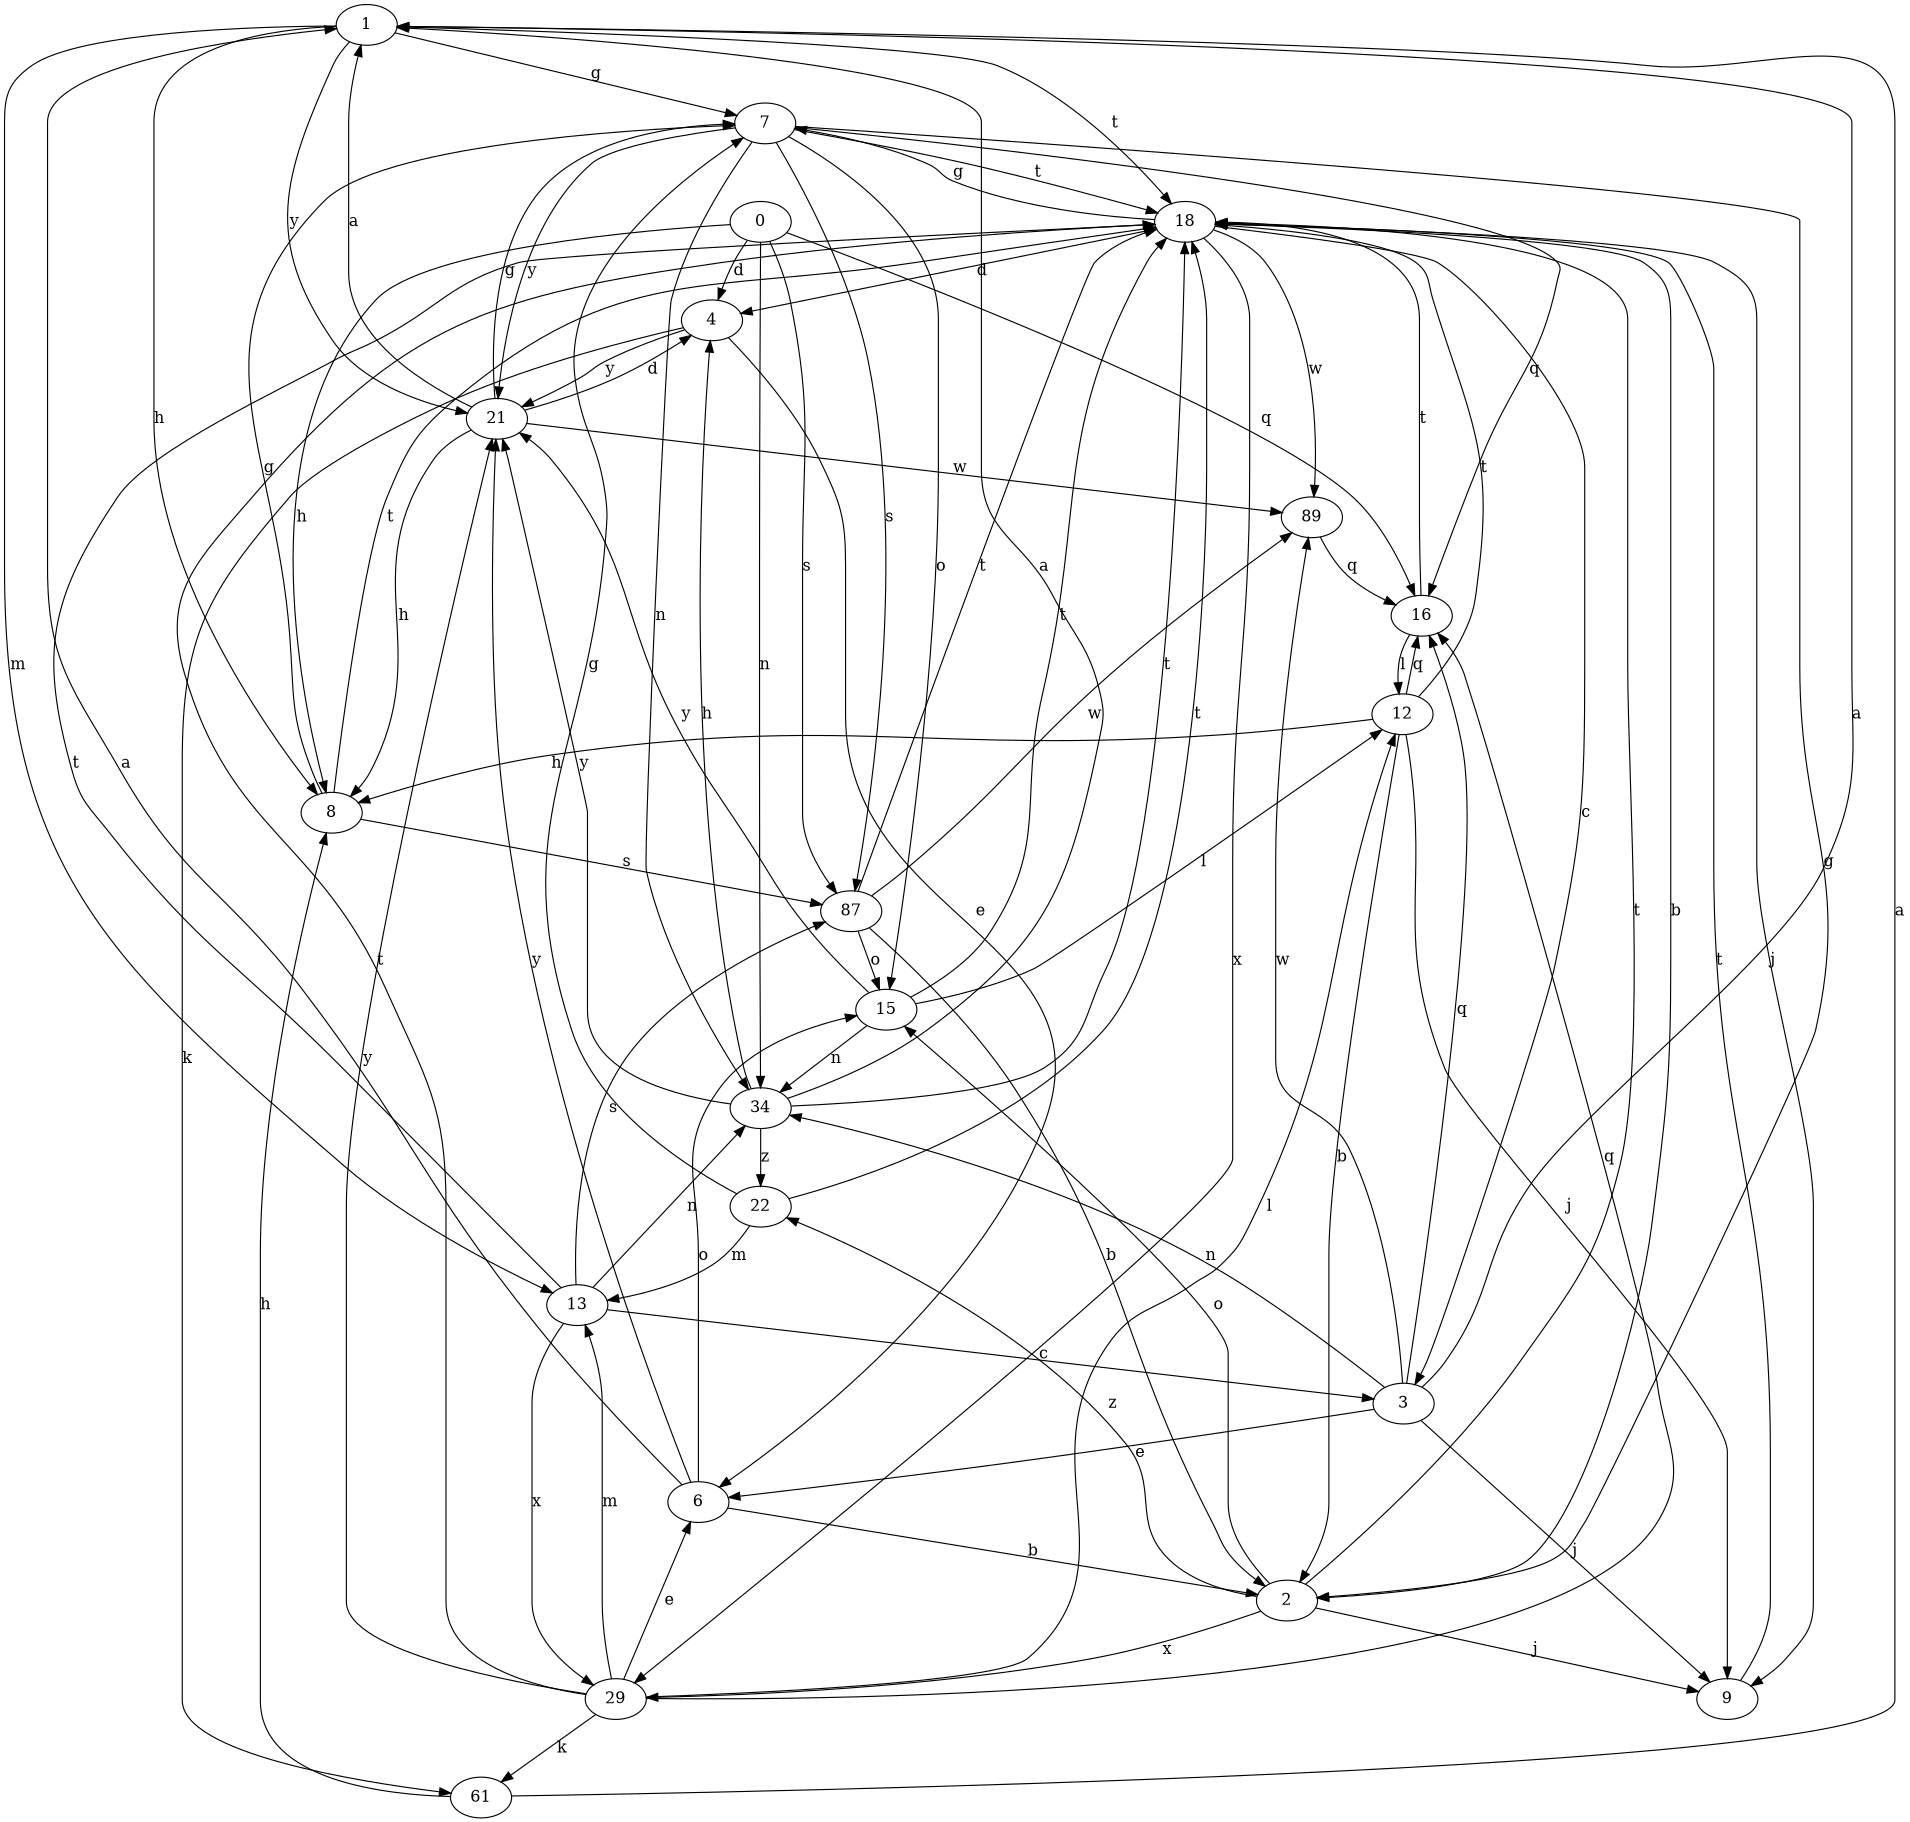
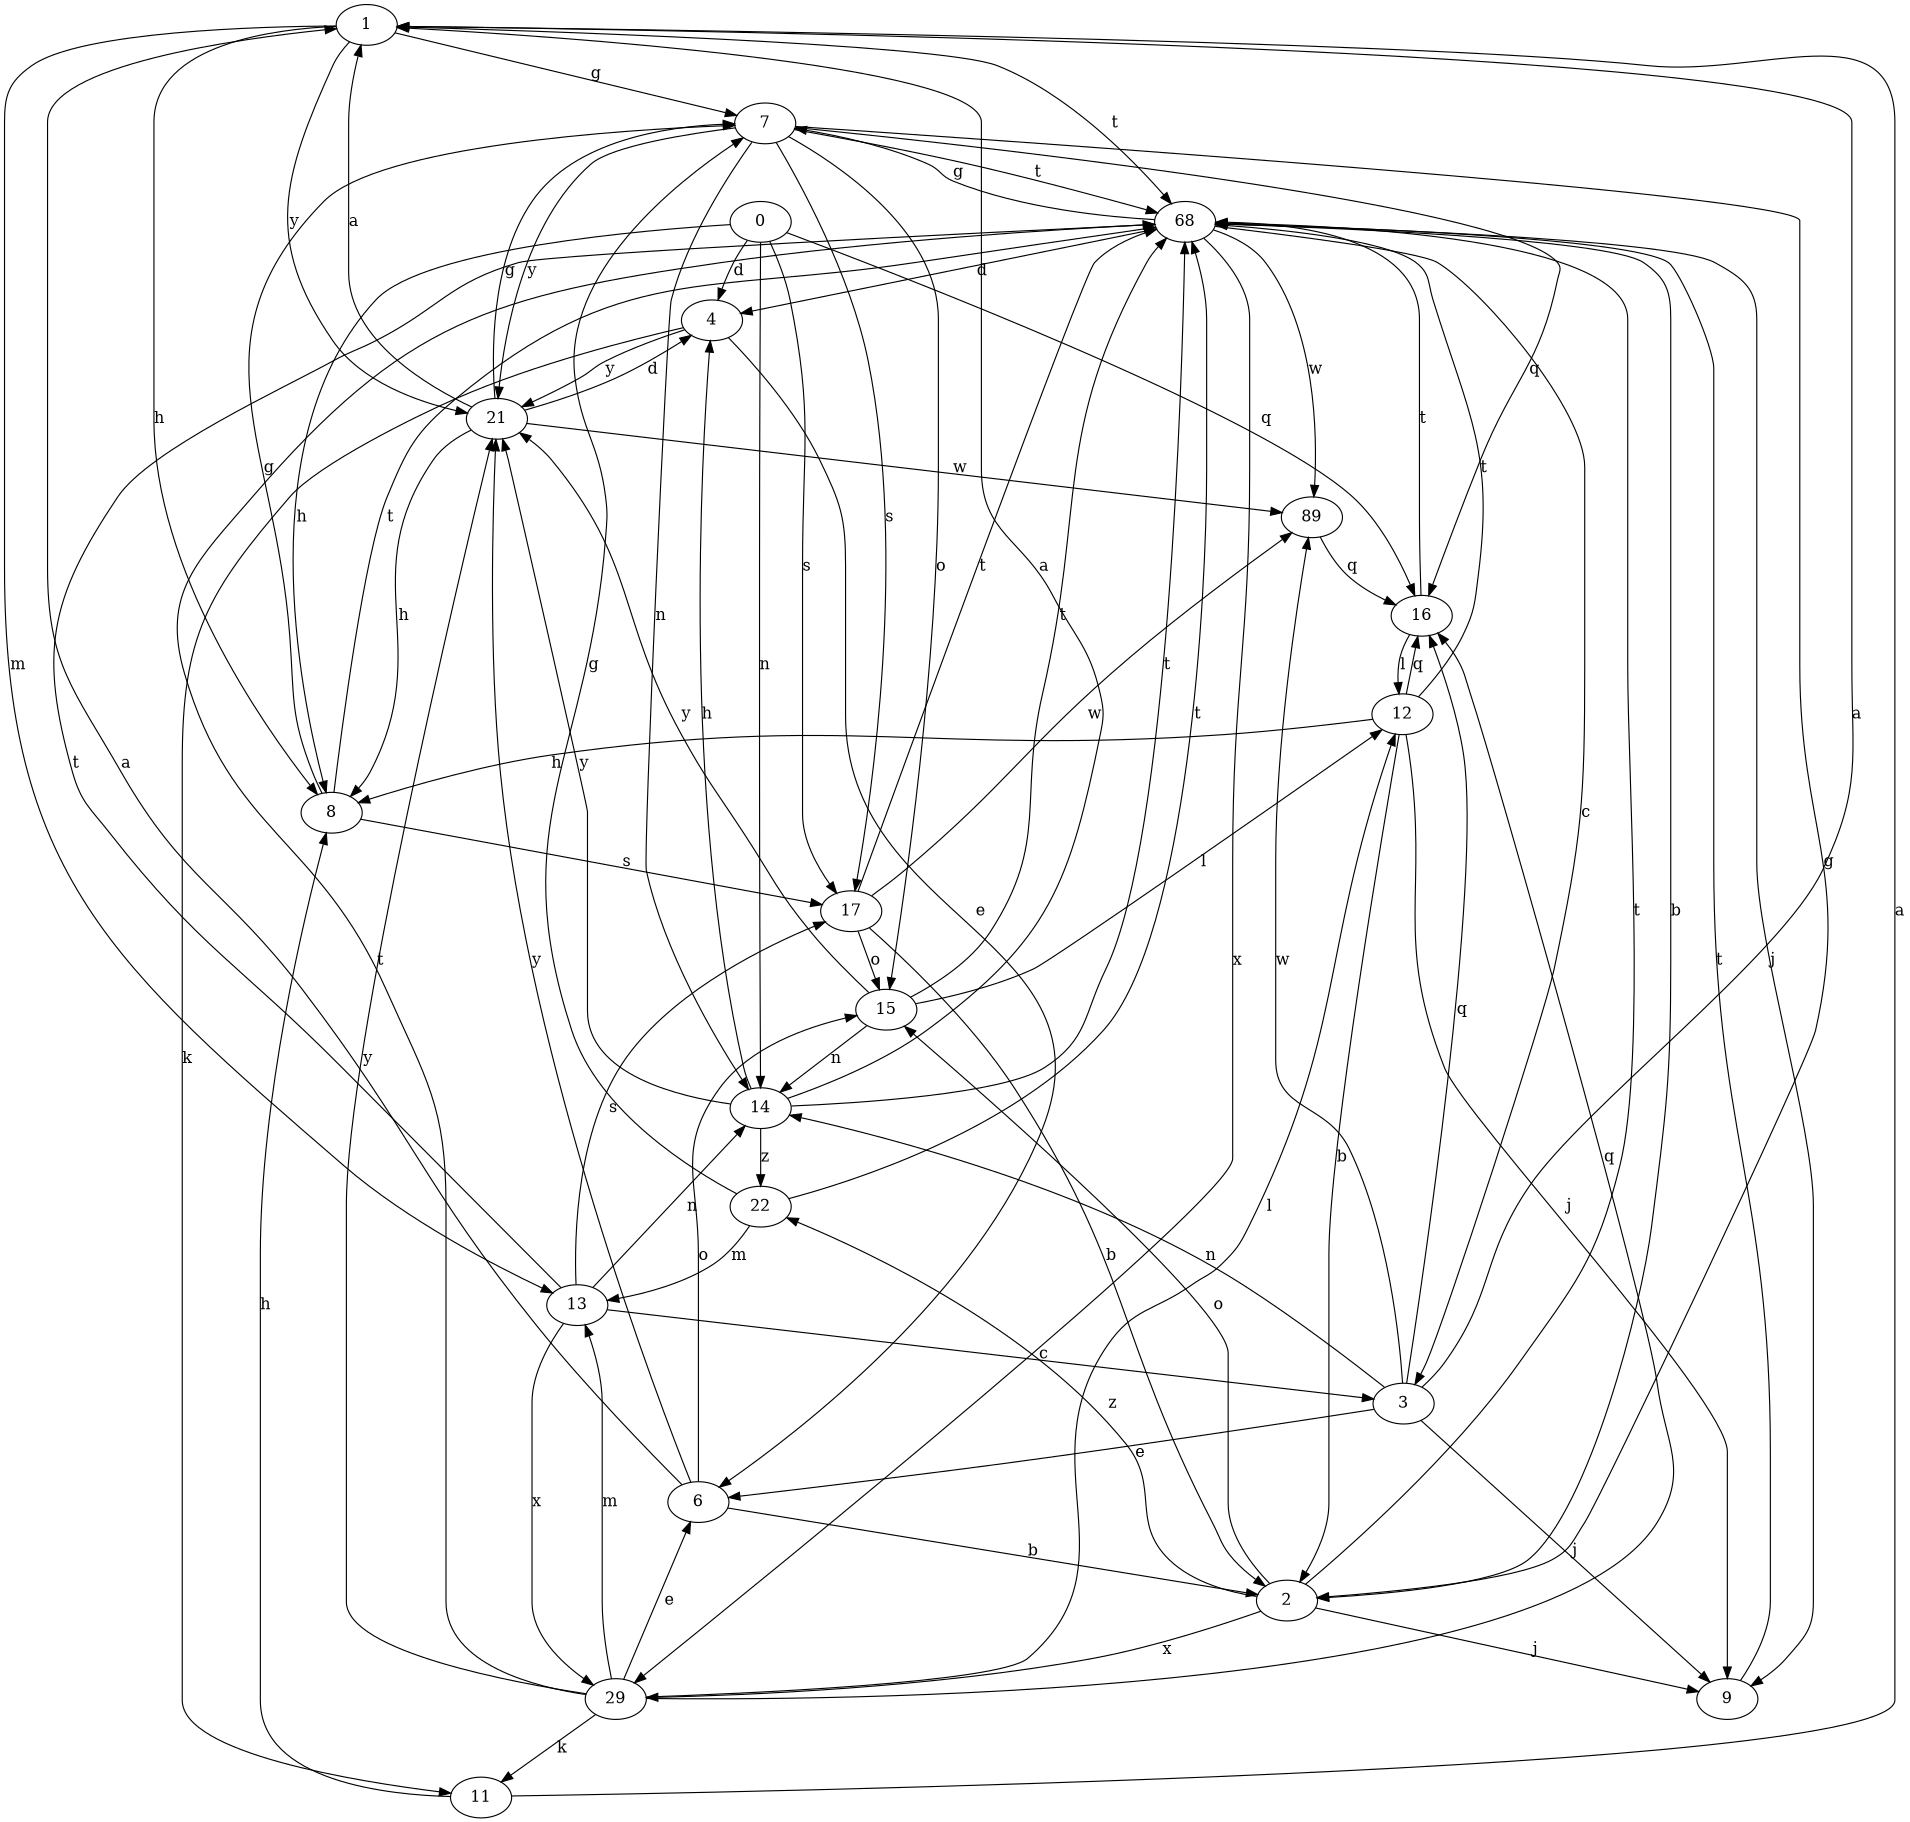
node "18": label "18" -> "68"
node "87": label "87" -> "17"
node "34": label "34" -> "14"
node "61": label "61" -> "11"
